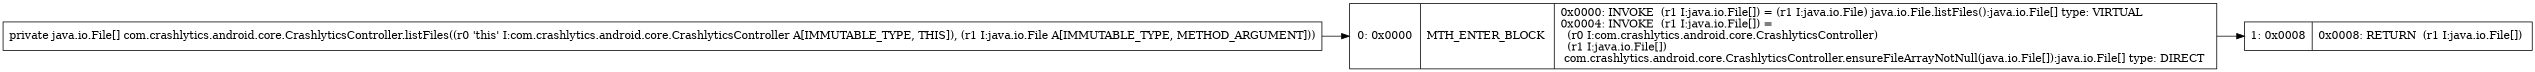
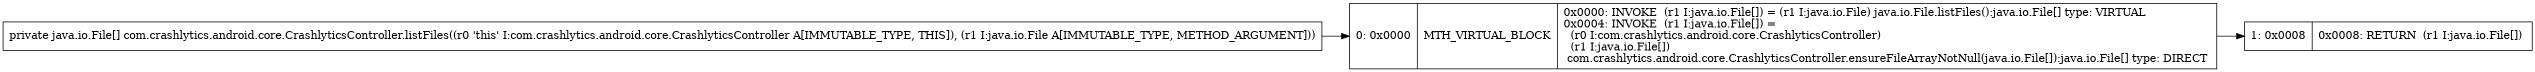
node "0: 0x0000": text "MTH_ENTER_BLOCK" -> "MTH_VIRTUAL_BLOCK"
